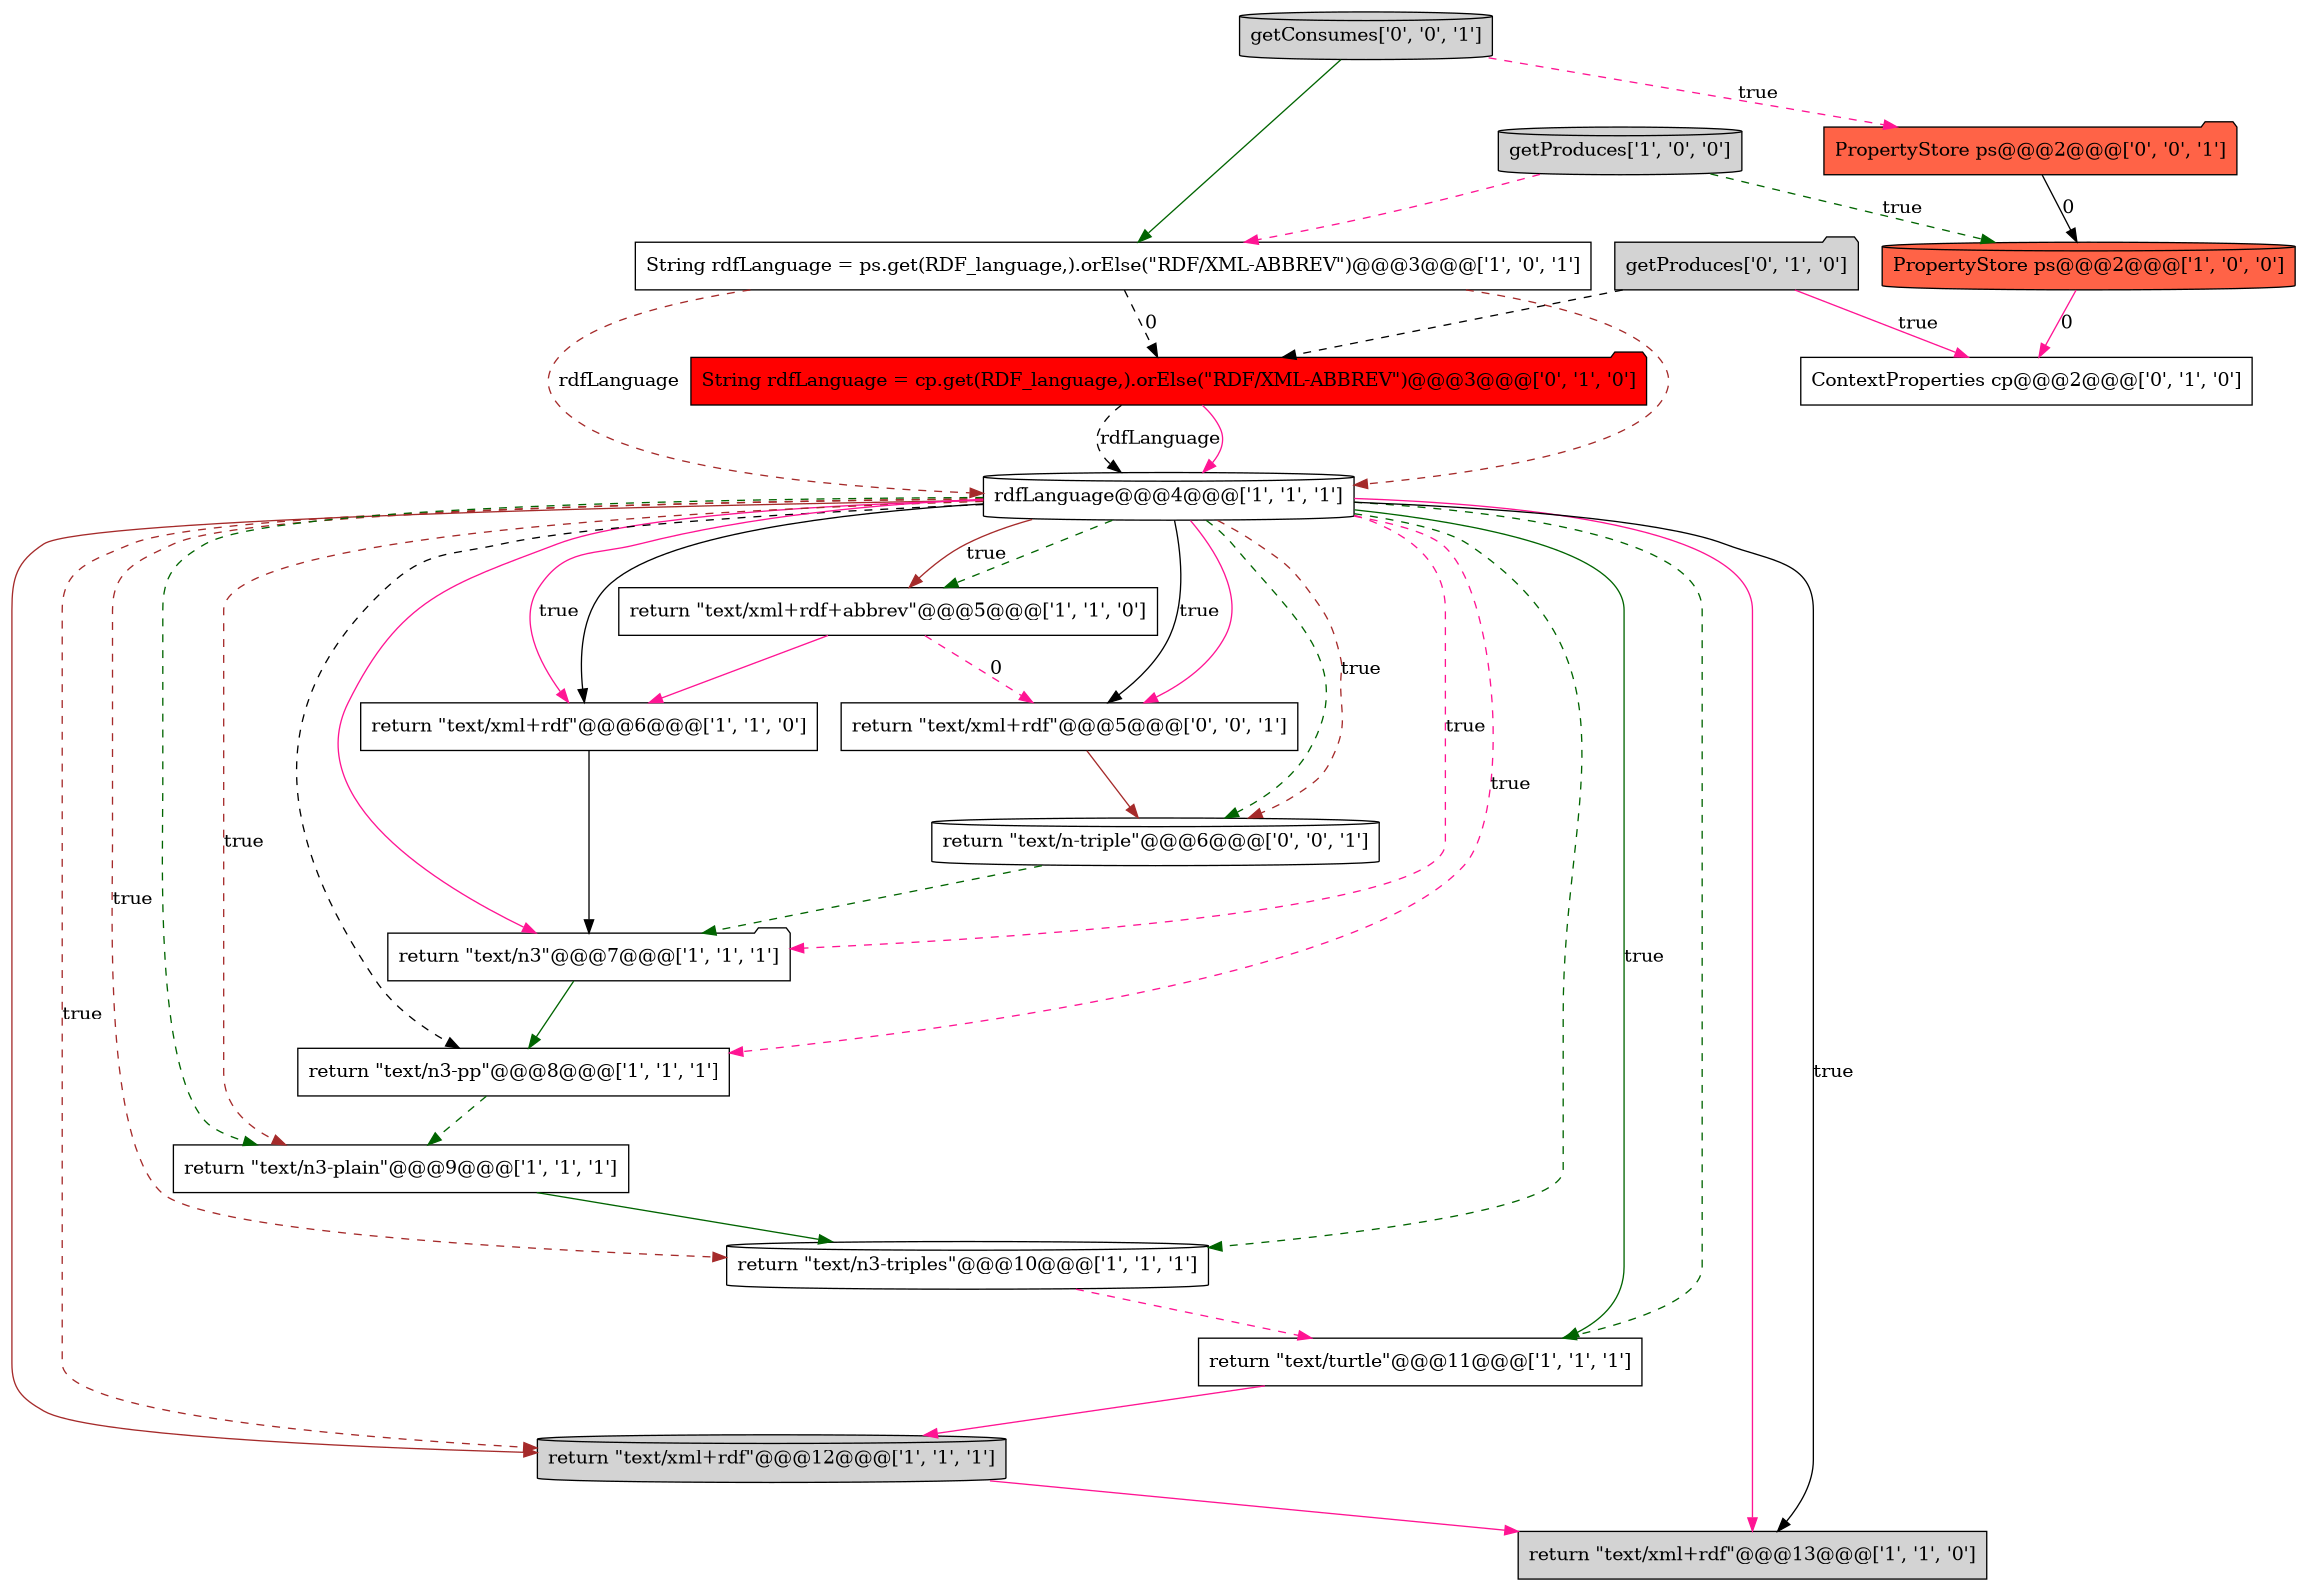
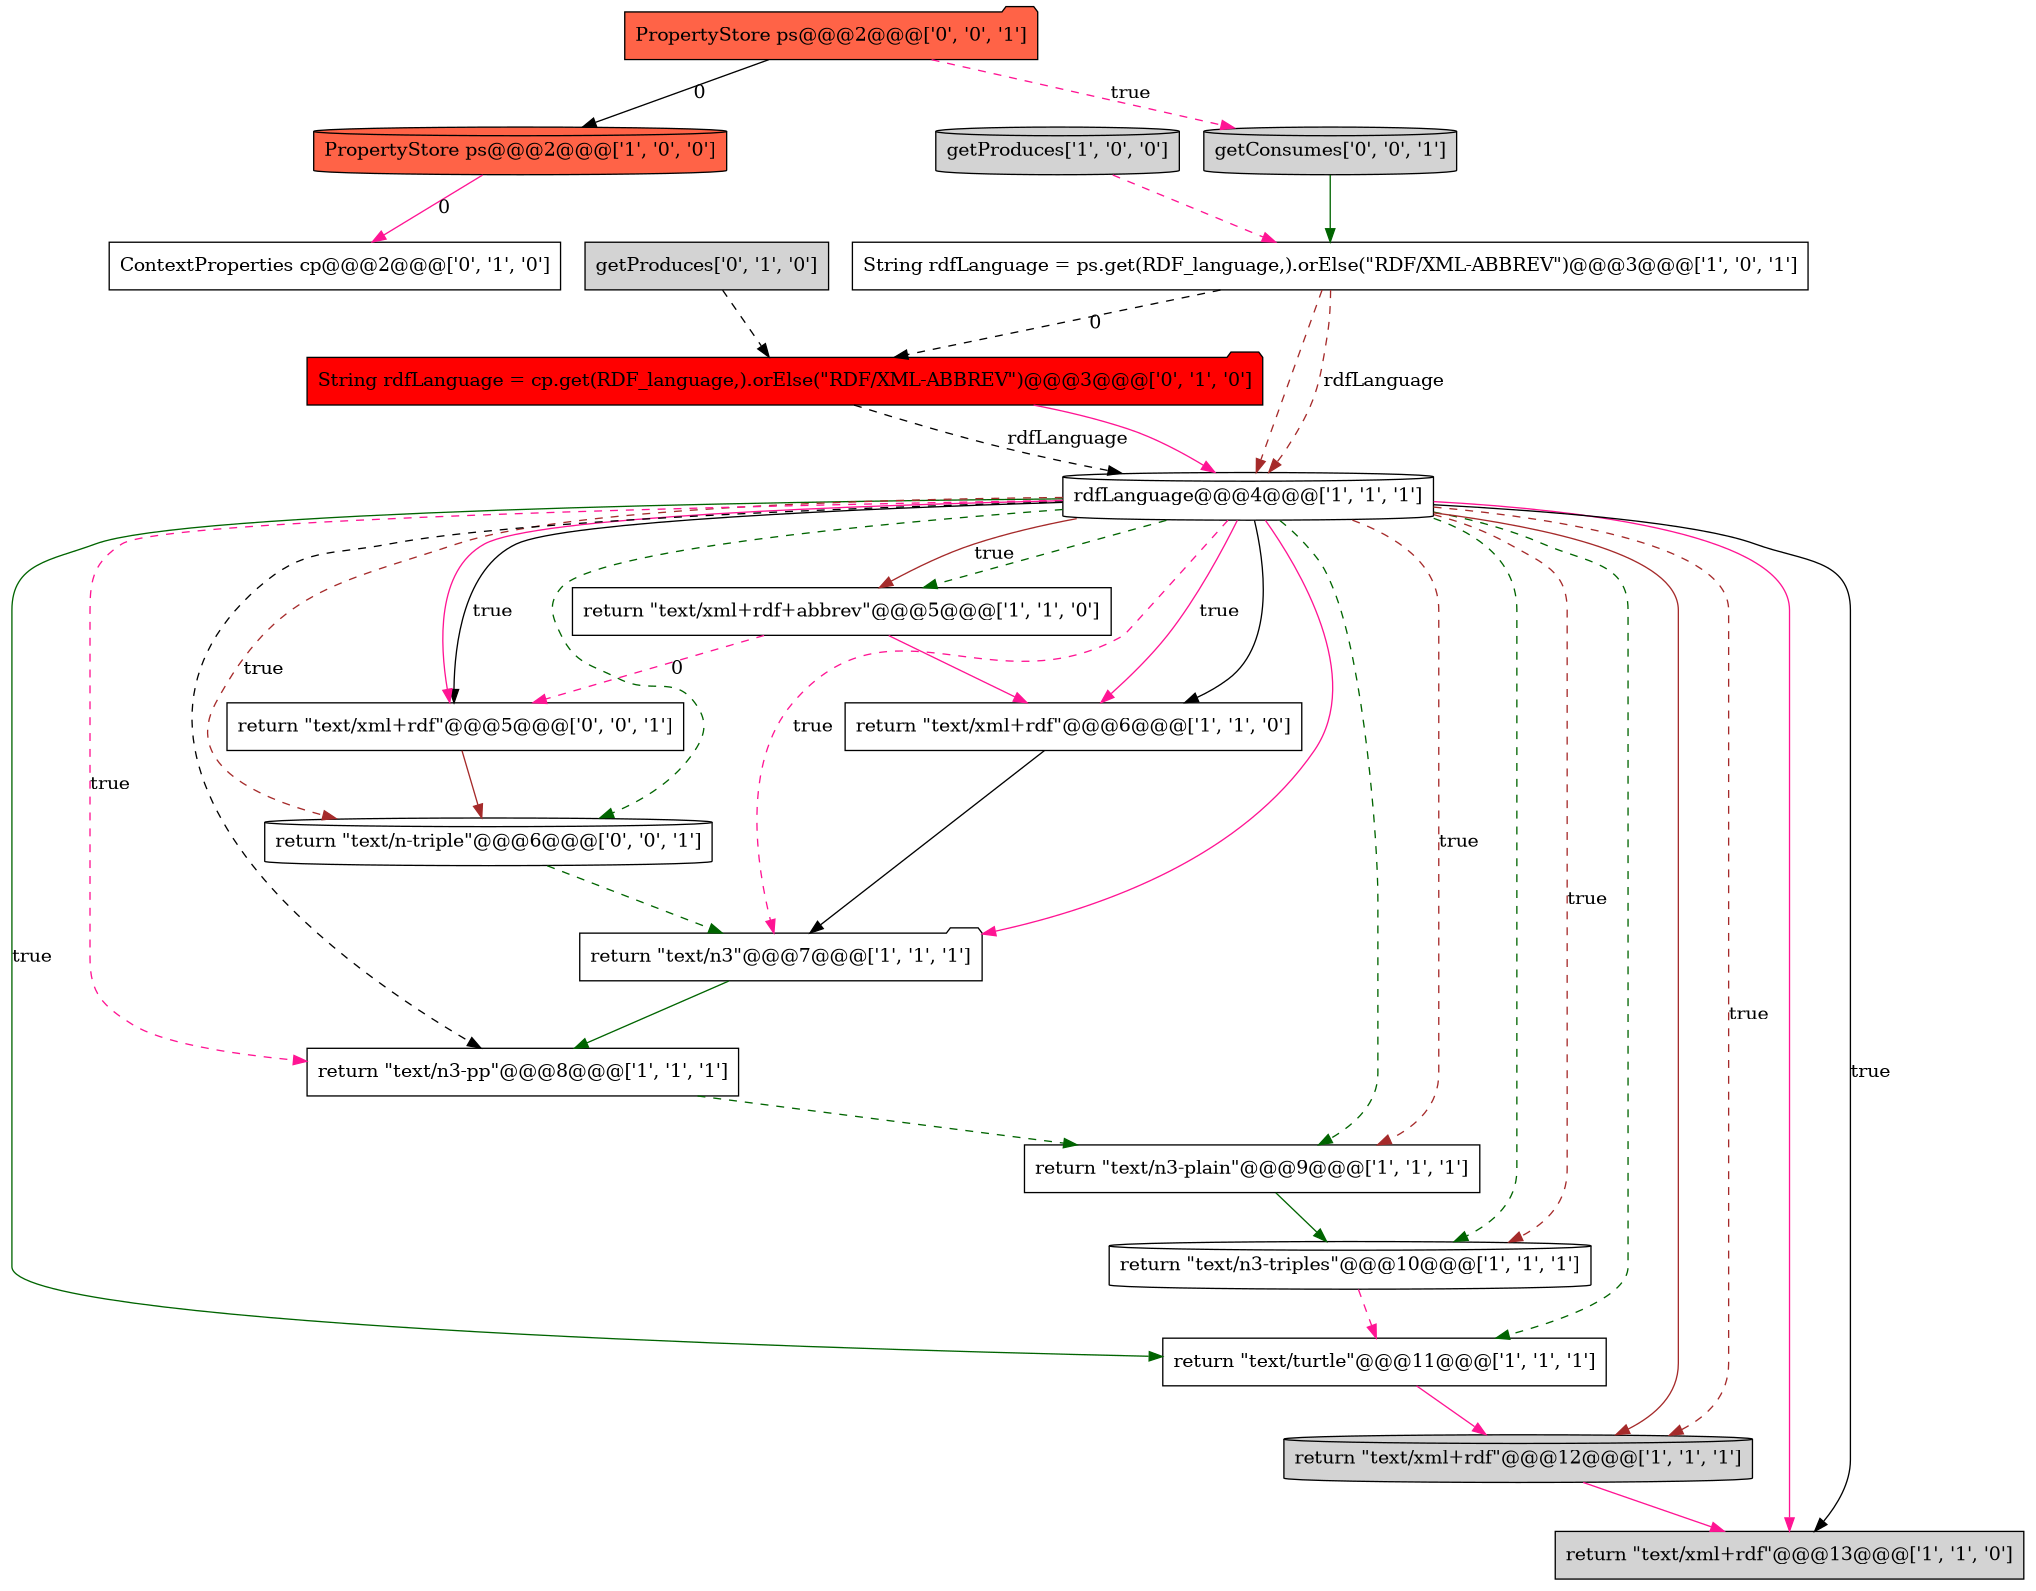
edge "getConsumes['0', '0', '1']" -> "PropertyStore ps@@@2@@@['0', '0', '1']": reversed
edge "getProduces['1', '0', '0']" -> "PropertyStore ps@@@2@@@['1', '0', '0']": removed, label "true"
node "getProduces['0', '1', '0']": shape folder -> box
edge "getProduces['0', '1', '0']" -> "ContextProperties cp@@@2@@@['0', '1', '0']": removed, label "true"
